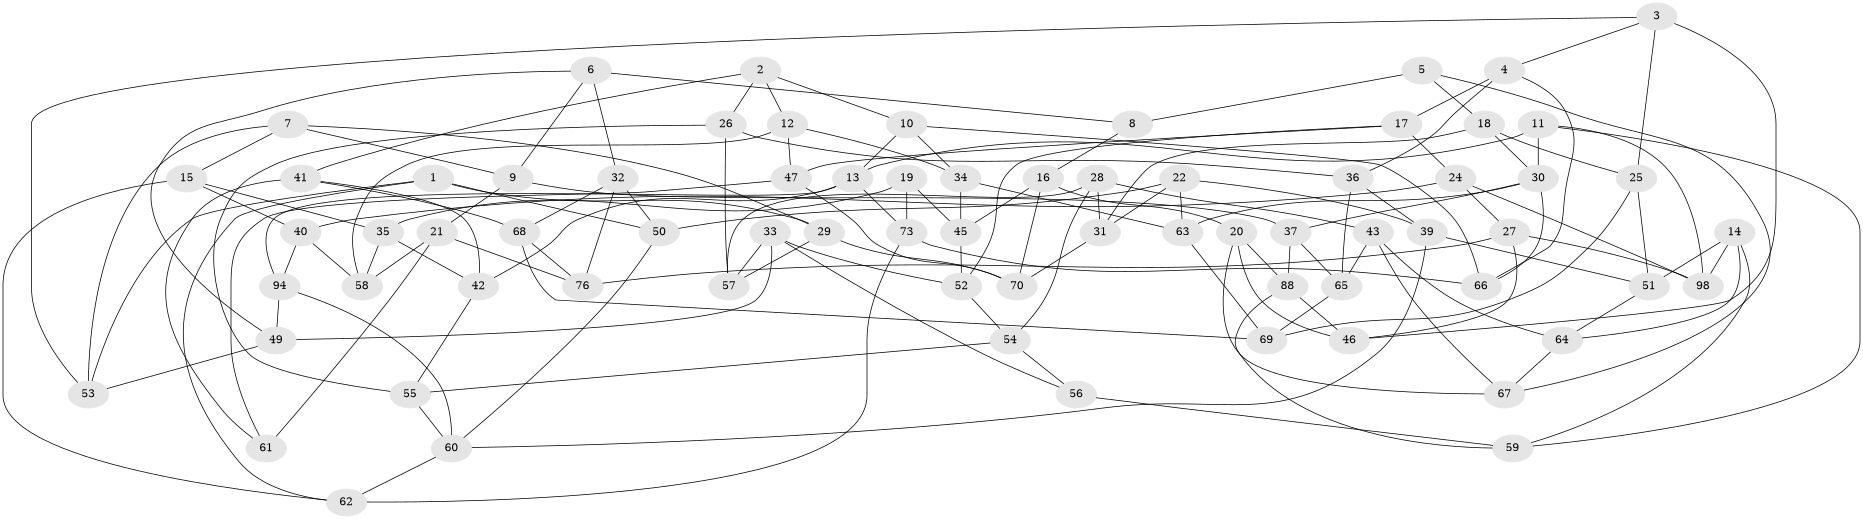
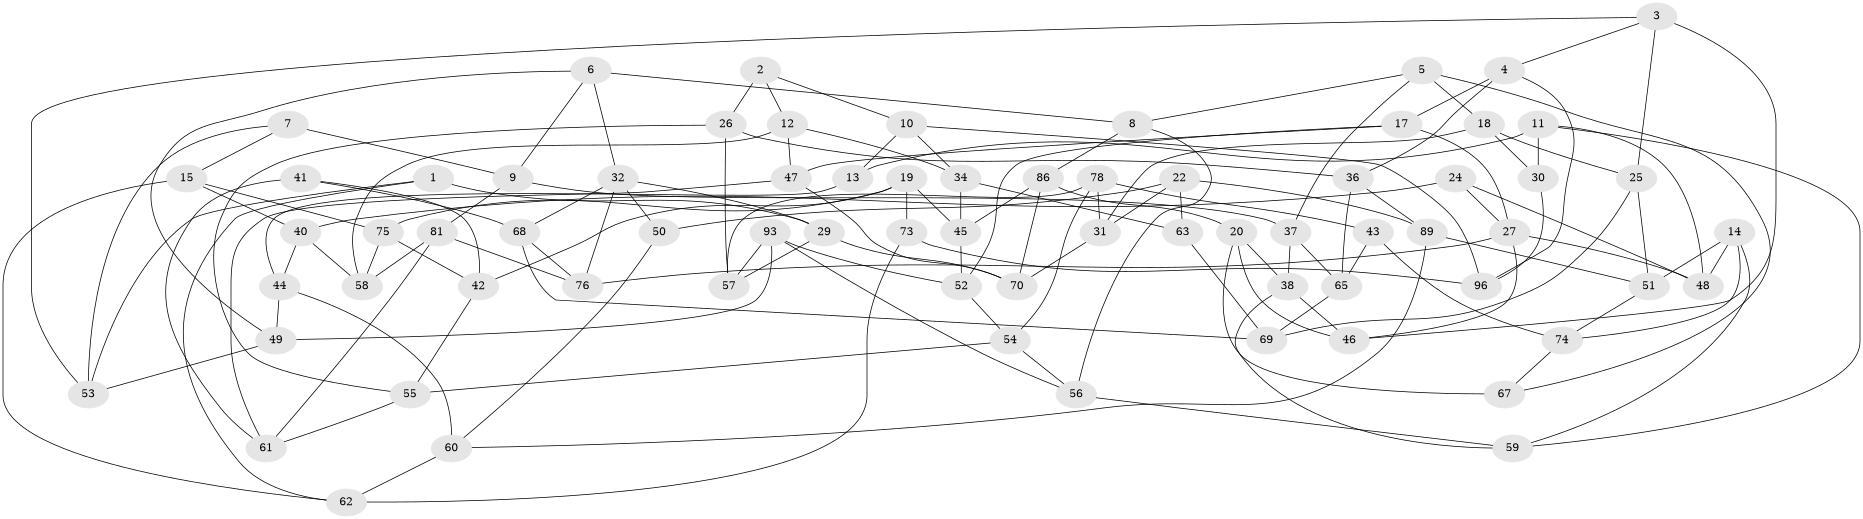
edge "2" -- "41": removed
edge "17" -- "24": now "17" -- "27"
edge "7" -- "29": now "32" -- "29"
node "16": label "16" -> "86"
node "28": label "28" -> "78"
edge "30" -- "63": removed
edge "13" -- "73": removed
edge "30" -- "37": now "5" -- "37"
edge "1" -- "50": removed
edge "13" -- "42": now "19" -- "42"
edge "8" -- "56": added
node "35": label "35" -> "75"
node "21": label "21" -> "81"
node "33": label "33" -> "93"
node "39": label "39" -> "89"
node "94": label "94" -> "44"
node "88": label "88" -> "38"
node "66": label "66" -> "96"
node "98": label "98" -> "48"
edge "43" -- "67": removed
node "64": label "64" -> "74"
edge "55" -- "60": now "55" -- "61"
